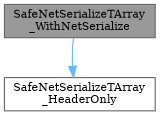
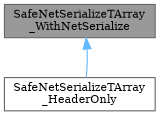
edge "SafeNetSerializeTArray _WithNetSerialize" -> "SafeNetSerializeTArray _HeaderOnly": reversed
